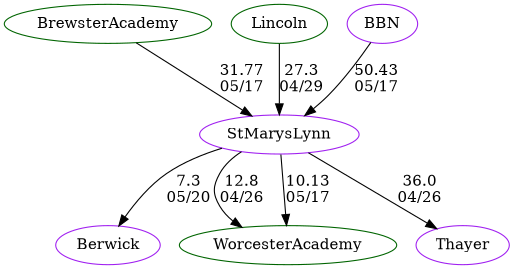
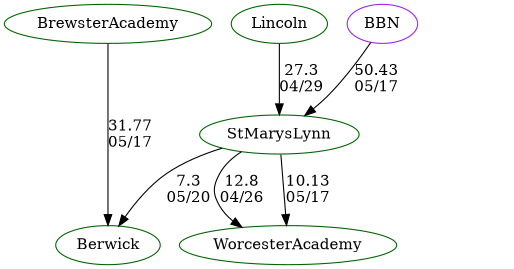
edge "BrewsterAcademy" -> "StMarysLynn": now "BrewsterAcademy" -> "Berwick"
node "StMarysLynn": color purple -> darkgreen
node "Berwick": color purple -> darkgreen
node "Thayer": removed
